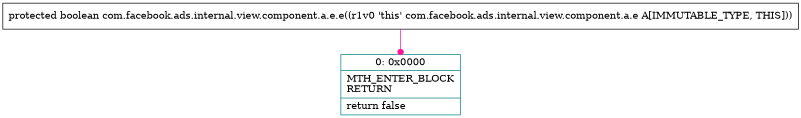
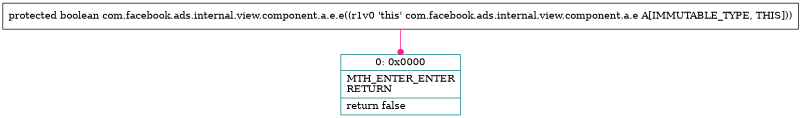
node "0: 0x0000": text "MTH_ENTER_BLOCK" -> "MTH_ENTER_ENTER"
